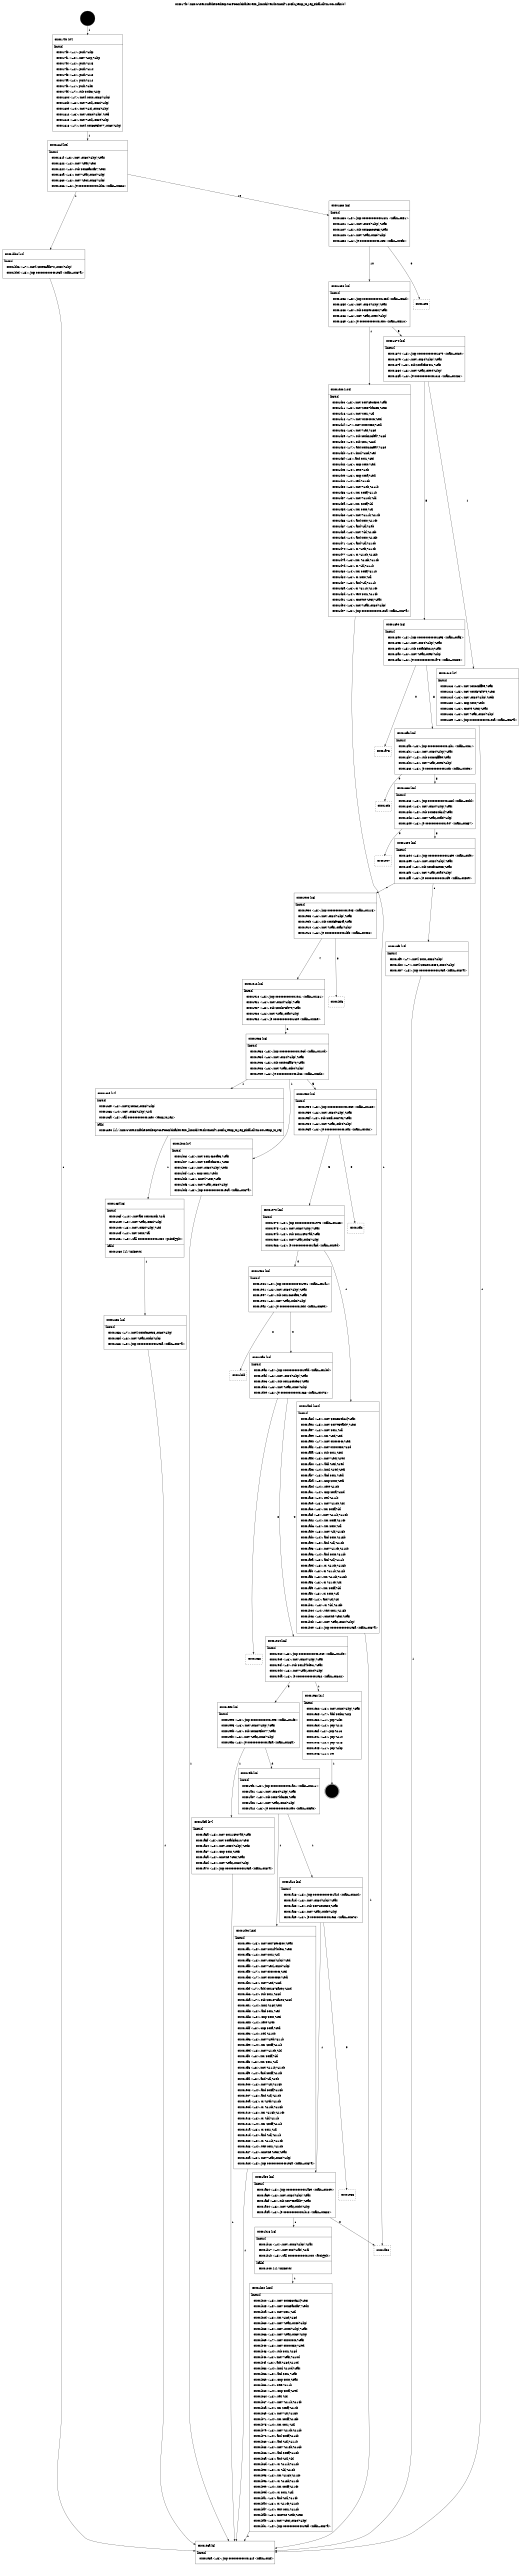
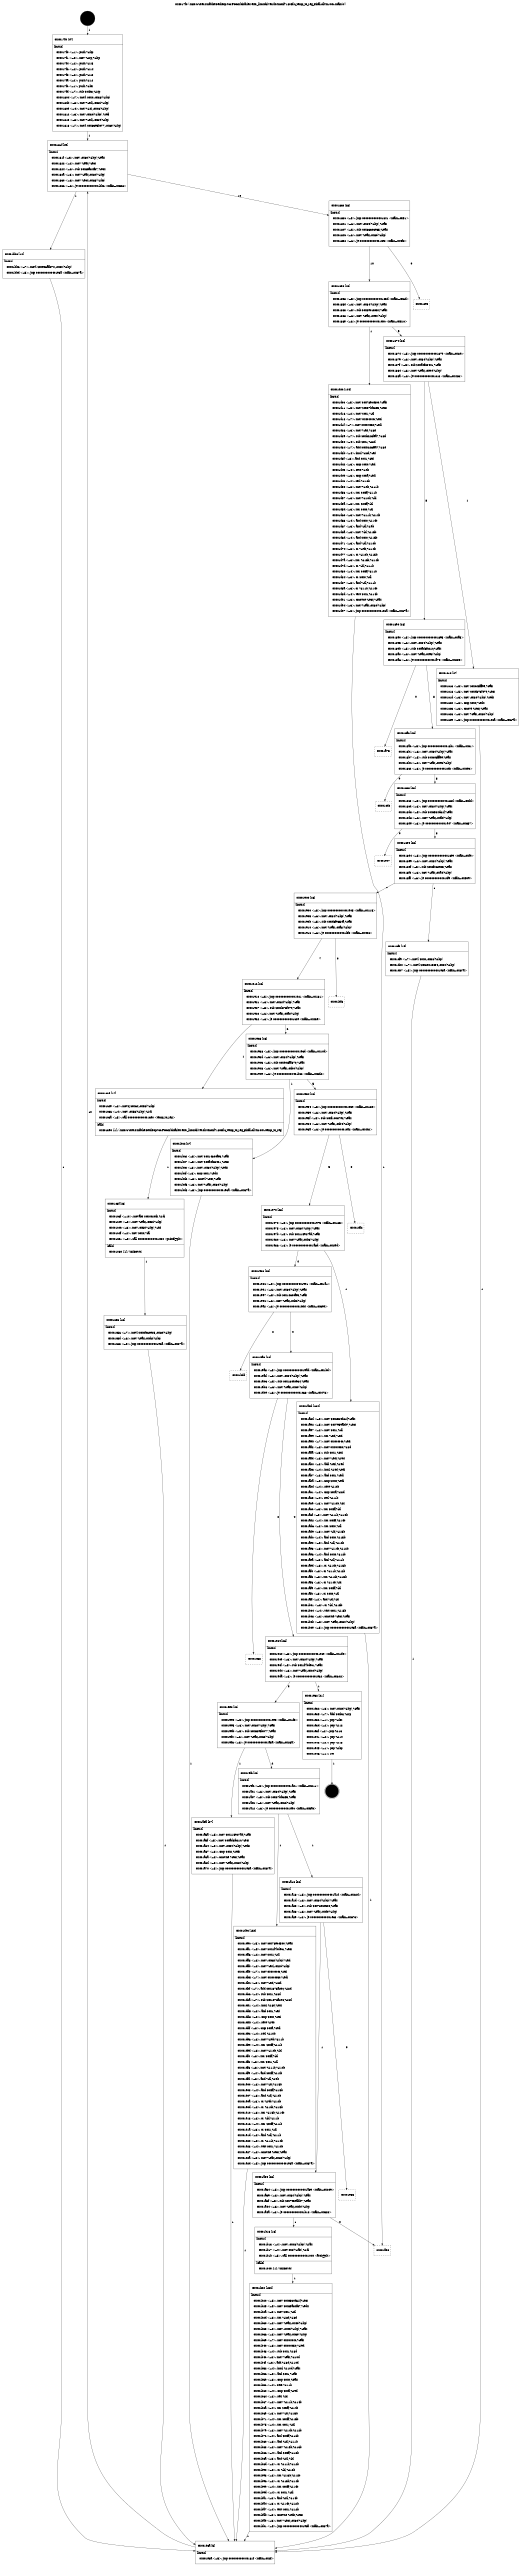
edge "0x401938 [28]" -> "0x401c2e [17]": now "0x40191c [28]" -> "0x401c2e [17]"
edge "0x401e6a [5]" -> "0x40181f [29]": added, label "10"
